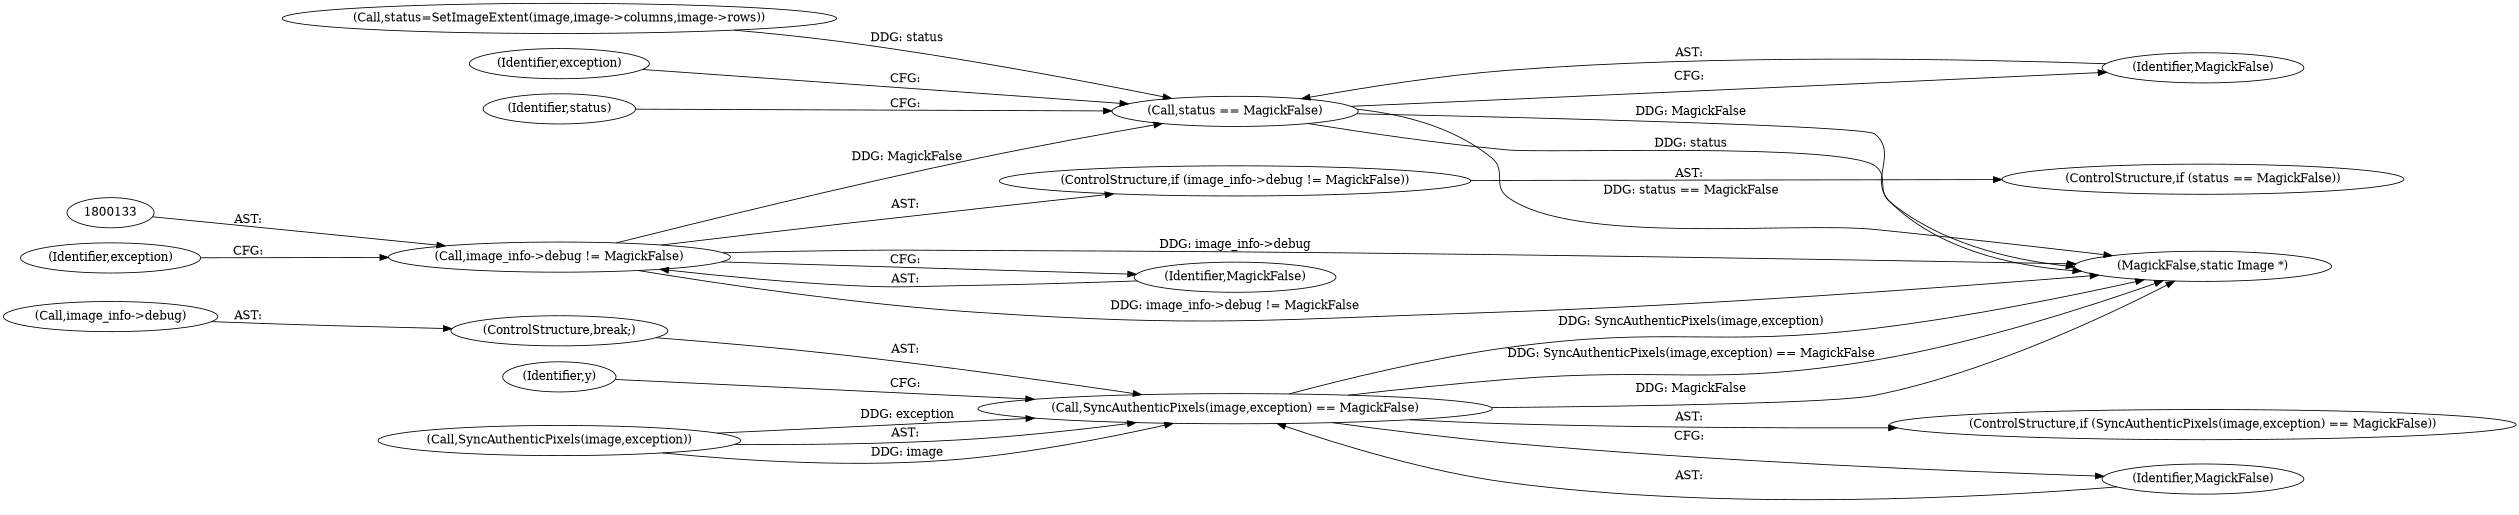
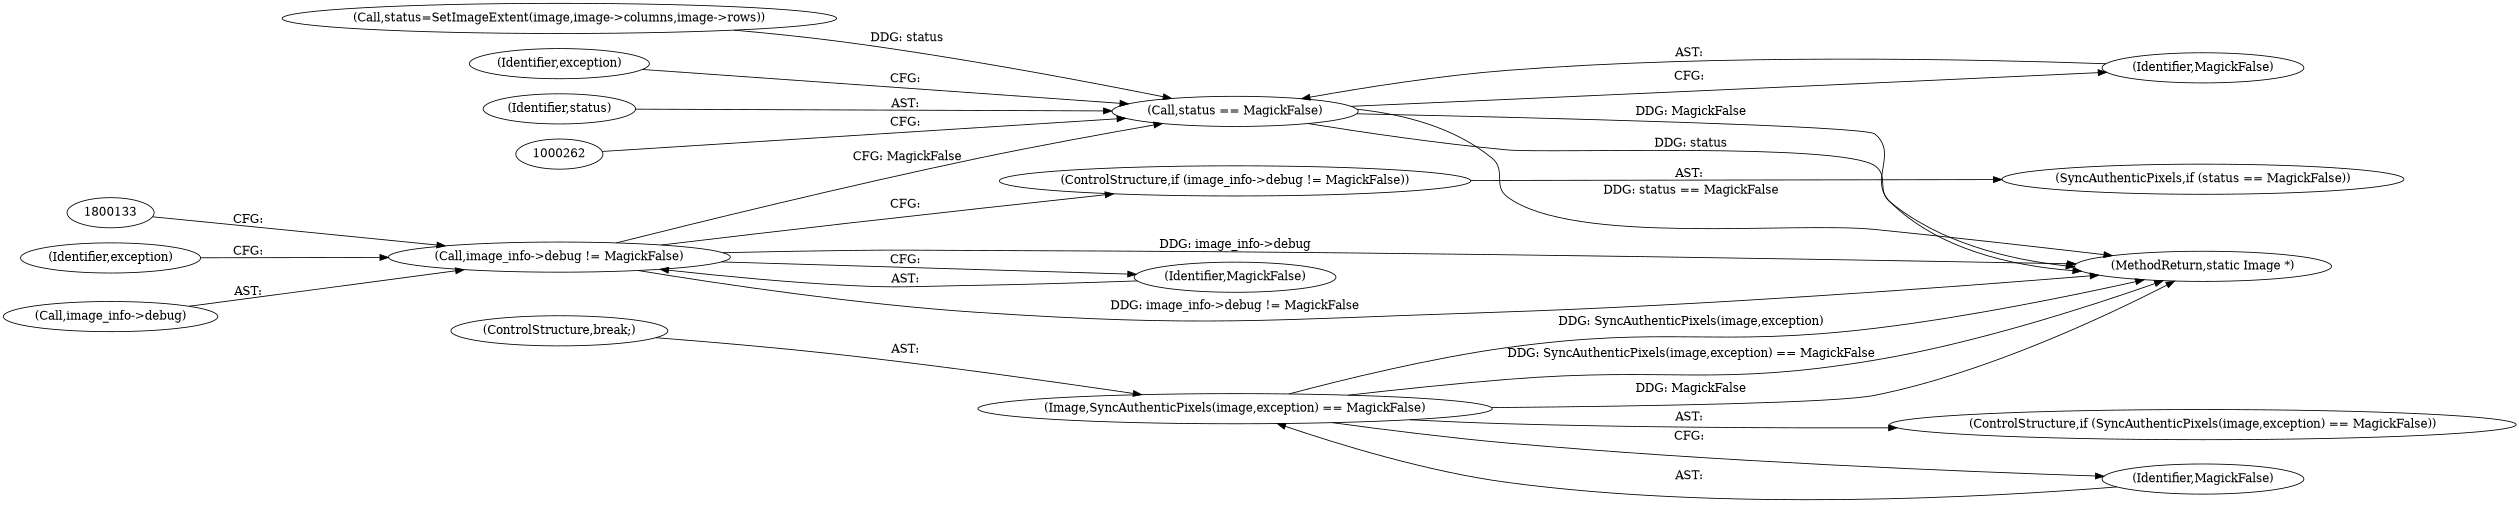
edge "(Identifier,status)" -> "(Call,status == MagickFalse)": label "CFG: " -> "AST: "
node "1000262": added
edge "(Call,image_info->debug != MagickFalse)" -> "(Call,status == MagickFalse)": label "DDG: MagickFalse" -> "CFG: MagickFalse"
node "(ControlStructure,if (status == MagickFalse))": label "(ControlStructure,if (status == MagickFalse))" -> "(SyncAuthenticPixels,if (status == MagickFalse))"
edge "(Call,image_info->debug != MagickFalse)" -> "(ControlStructure,if (image_info->debug != MagickFalse))": label "AST: " -> "CFG: "
edge "1800133" -> "(Call,image_info->debug != MagickFalse)": label "AST: " -> "CFG: "
node "(MagickFalse,static Image *)": label "(MagickFalse,static Image *)" -> "(MethodReturn,static Image *)"
edge "(Call,image_info->debug)" -> "(ControlStructure,break;)": now "(Call,image_info->debug)" -> "(Call,image_info->debug != MagickFalse)"
node "(Identifier,y)": removed
node "(Call,SyncAuthenticPixels(image,exception) == MagickFalse)": label "(Call,SyncAuthenticPixels(image,exception) == MagickFalse)" -> "(Image,SyncAuthenticPixels(image,exception) == MagickFalse)"
node "(Call,SyncAuthenticPixels(image,exception))": removed
